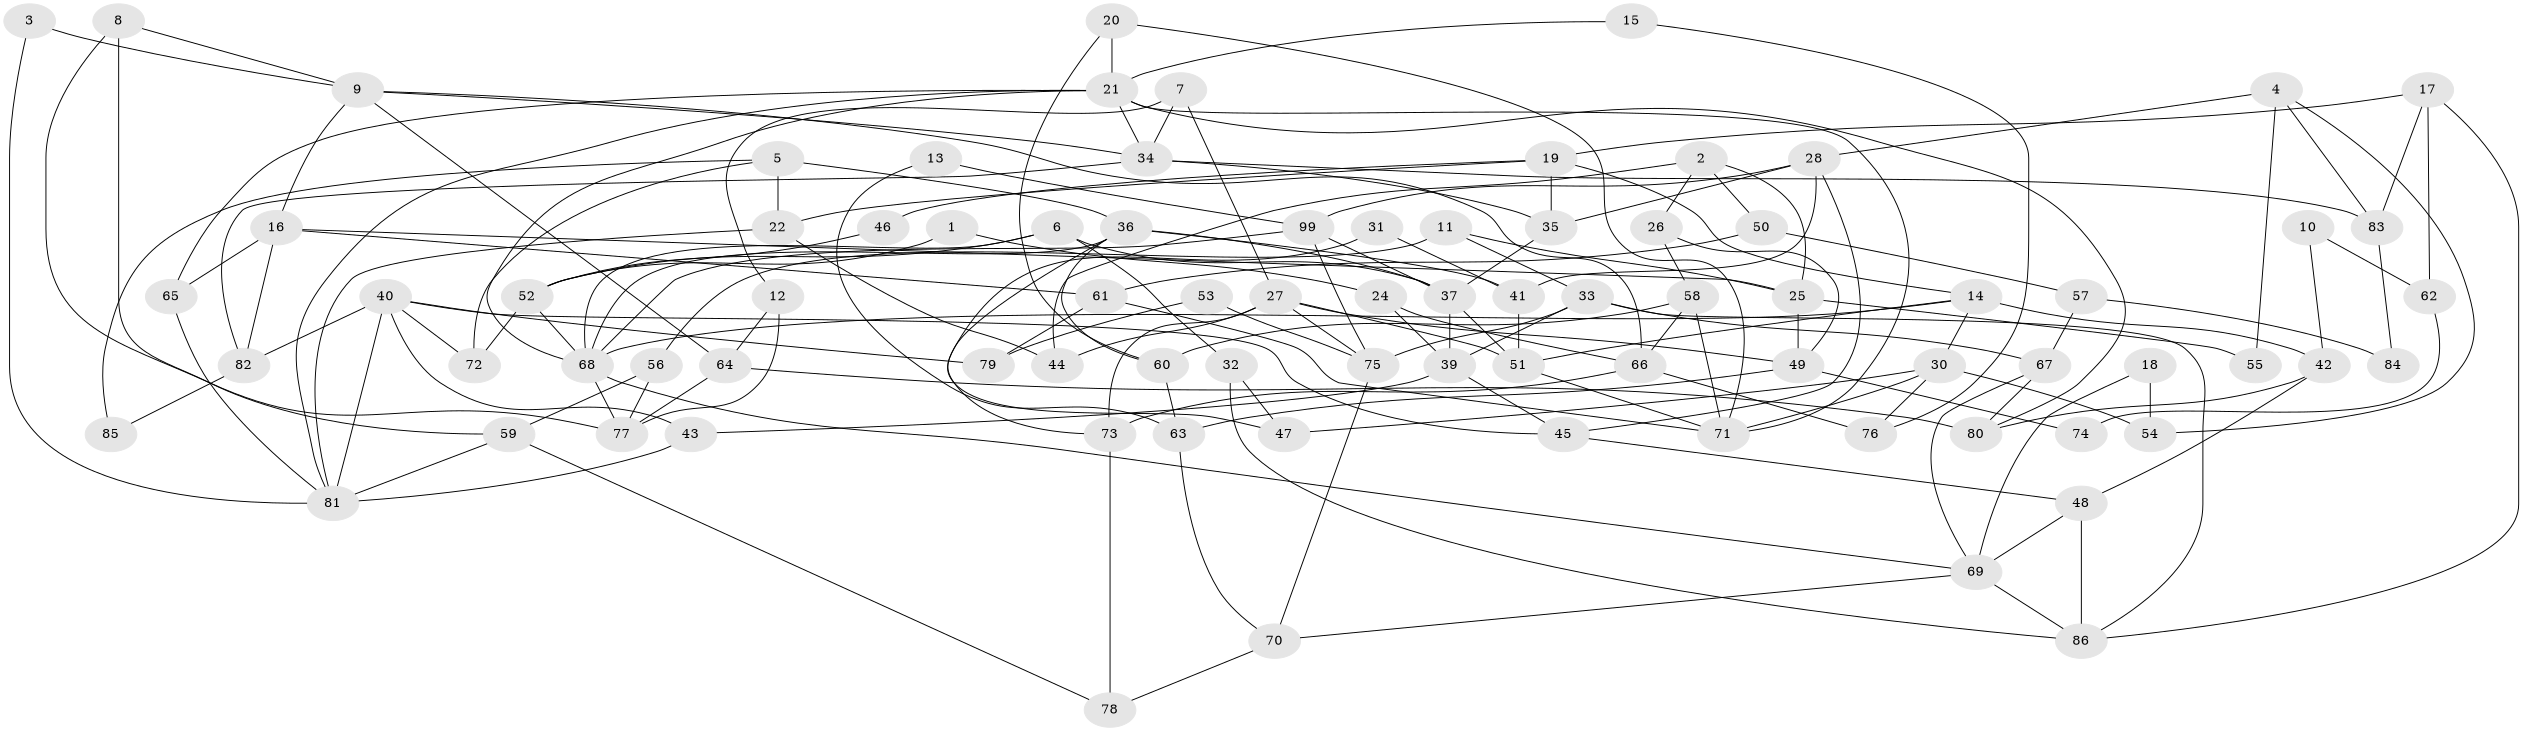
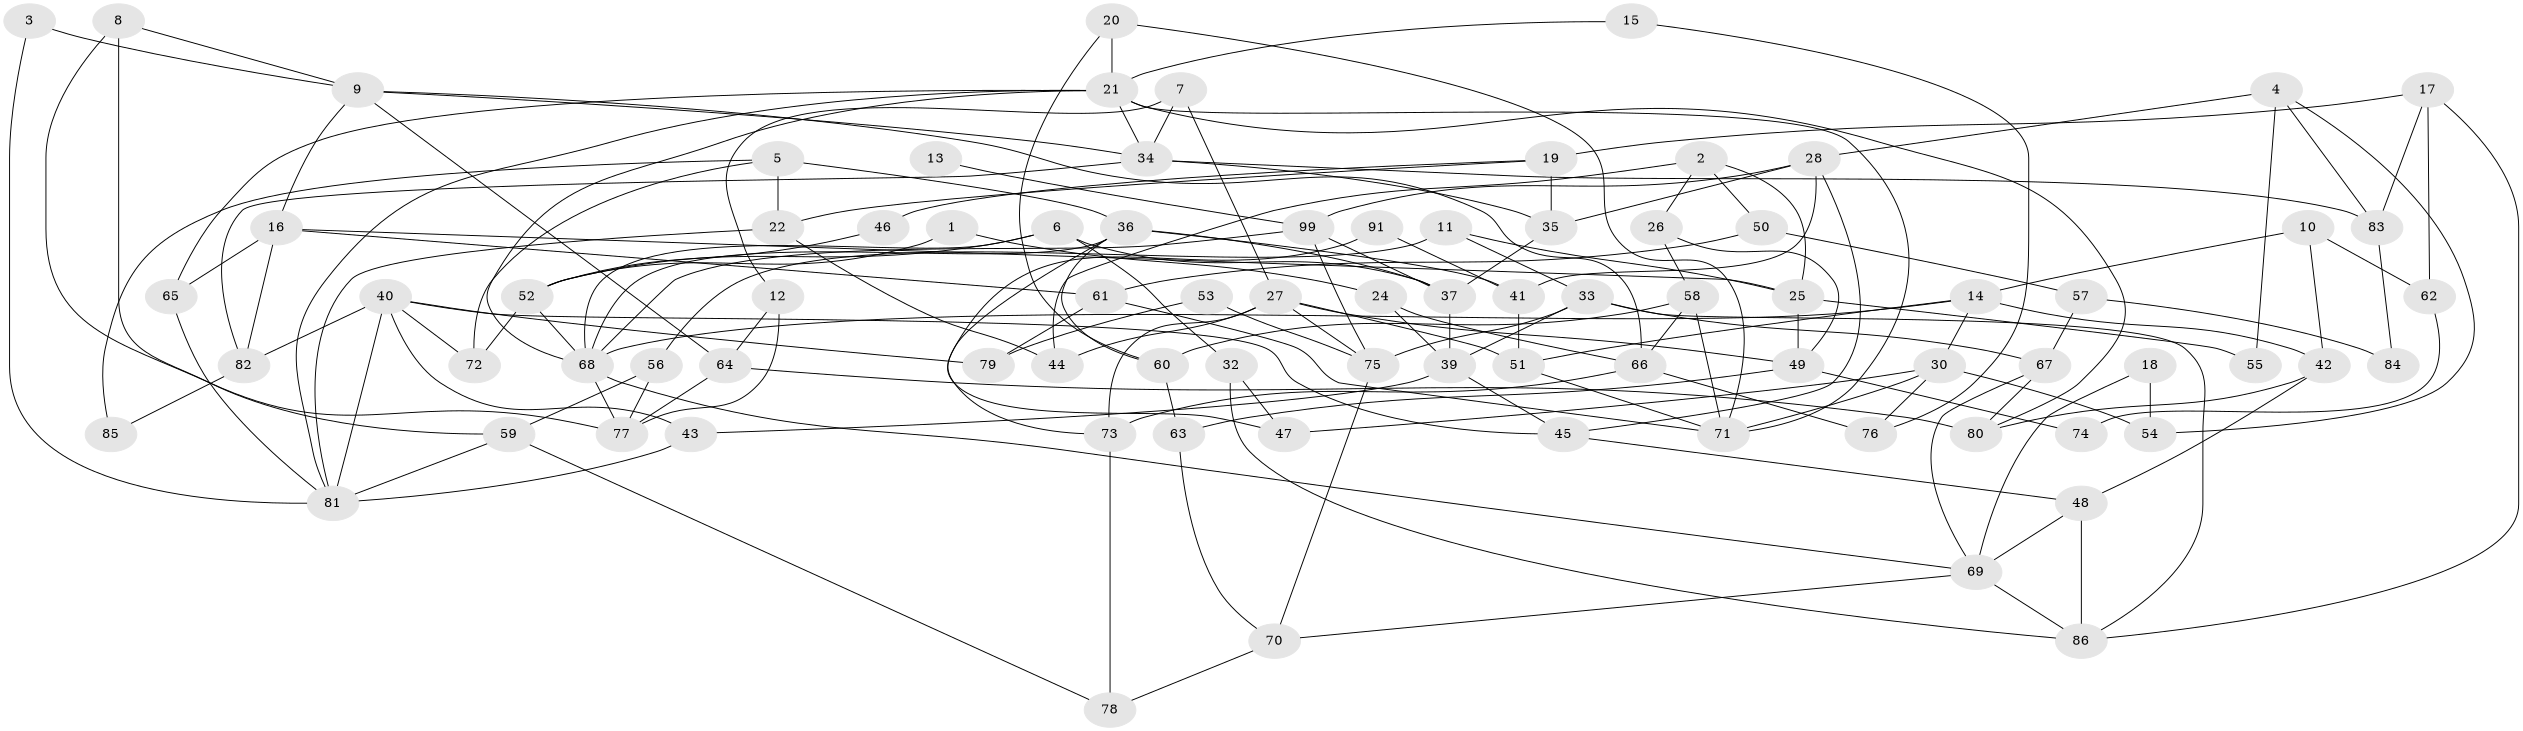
node "31": label "31" -> "91"
edge "19" -- "14": now "10" -- "14"
edge "37" -- "51": removed
edge "13" -- "63": removed
